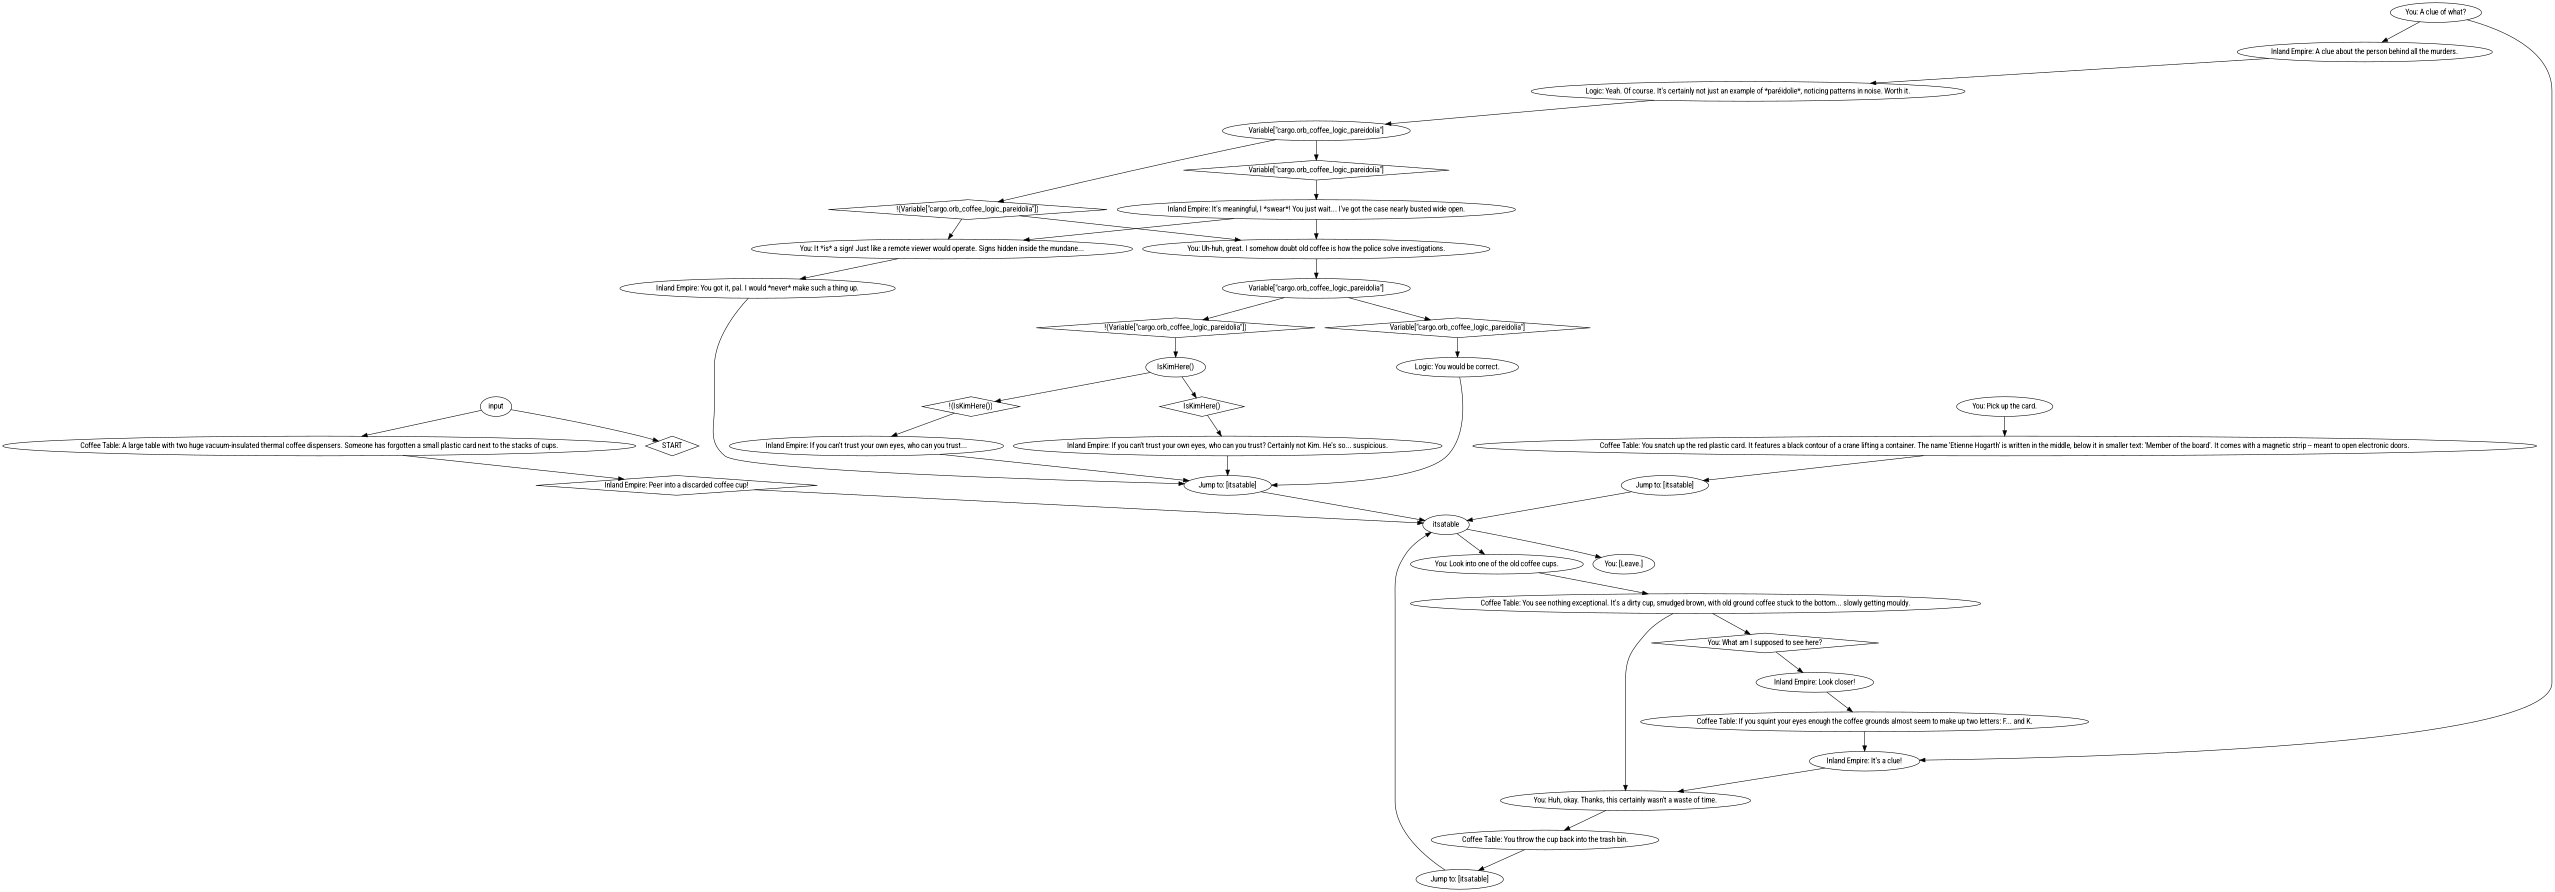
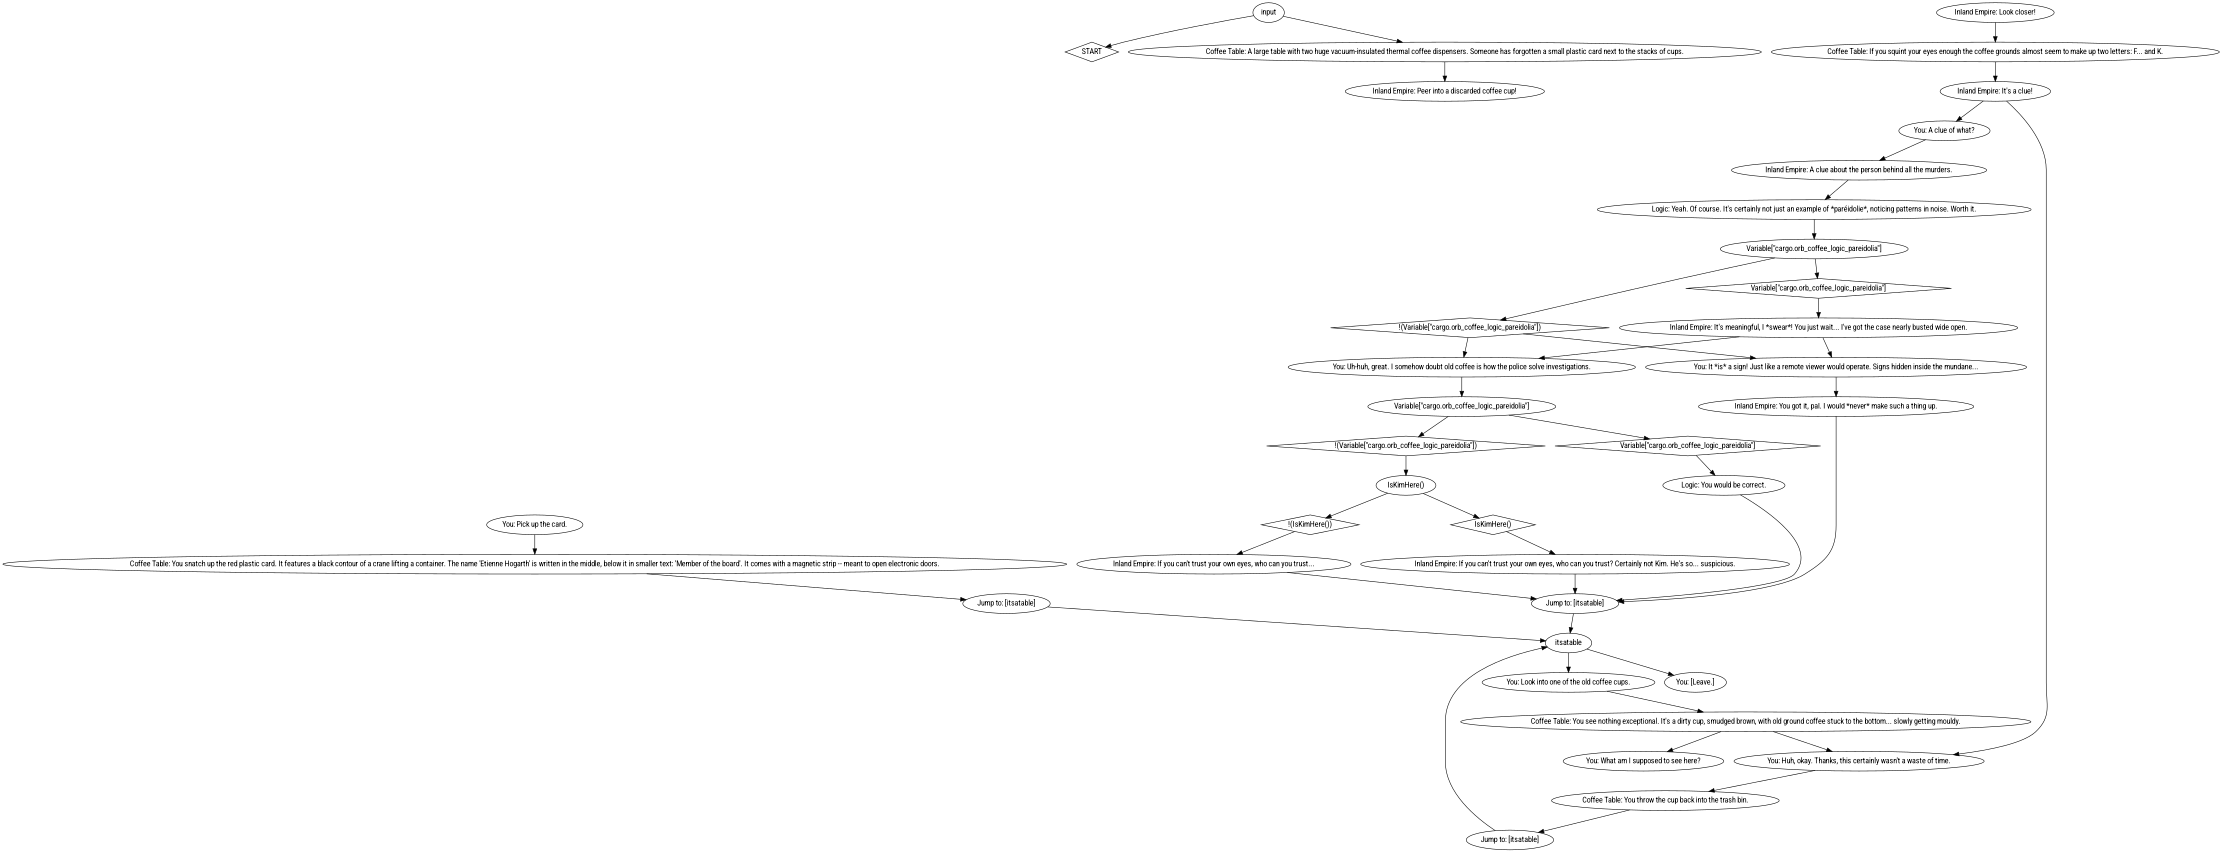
node "Inland Empire: Peer into a discarded coffee cup!": shape diamond -> ellipse
edge "Inland Empire: Peer into a discarded coffee cup!" -> "itsatable": removed
node "You: What am I supposed to see here?": shape diamond -> ellipse
edge "You: A clue of what?" -> "Inland Empire: It's a clue!": reversed
edge "You: What am I supposed to see here?" -> "Inland Empire: Look closer!": removed
